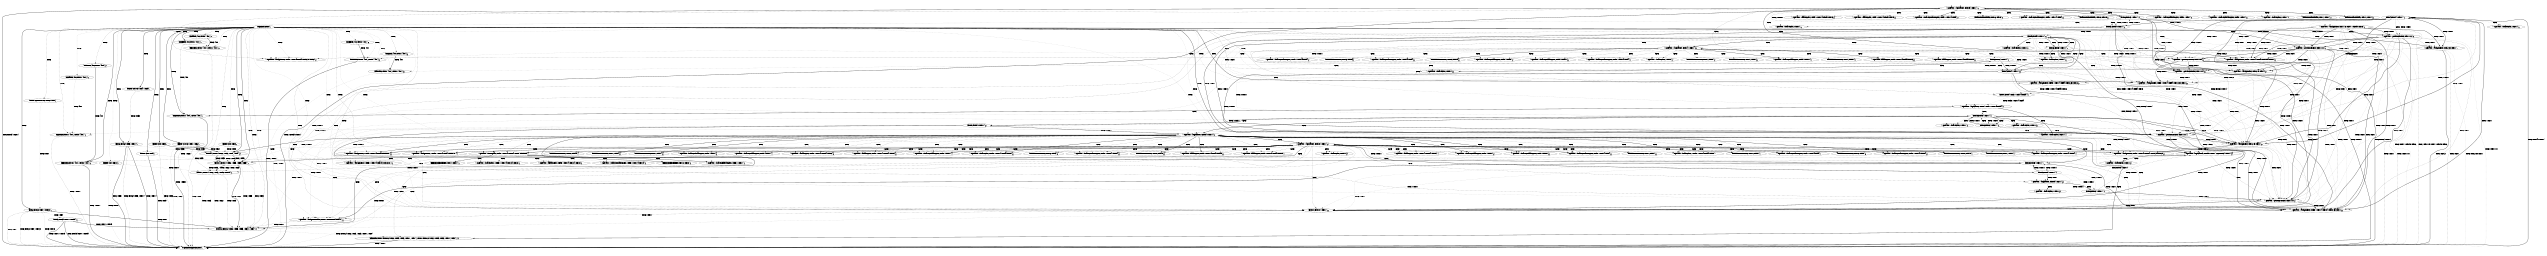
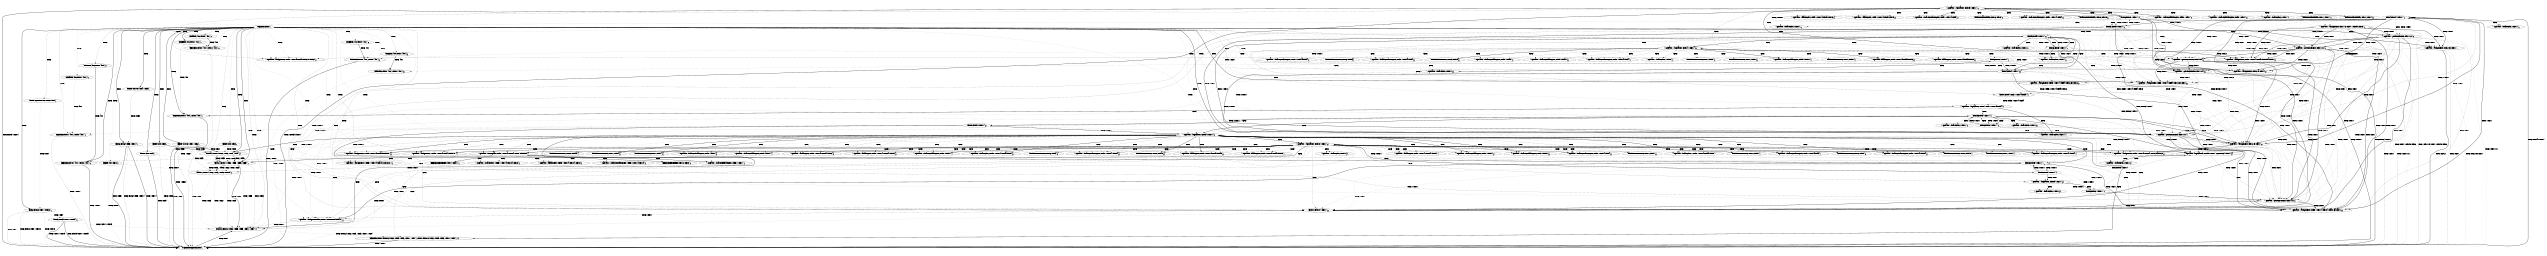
edge "(PARAM,struct VAR1 *VAR2)" -> "(METHOD_RETURN,ANY)": style dotted -> bold
edge "(FUN2,FUN2(VAR7, VAR13))" -> "(FUN12,FUN12(VAR2, VAR5, VAR3, VAR11, VAR7))": now "(METHOD_RETURN,ANY)" -> "(FUN12,FUN12(VAR2, VAR5, VAR3, VAR11, VAR7))"
edge "(FUN3,FUN3(VAR7->VAR15))" -> "(FUN12,FUN12(VAR2, VAR5, VAR3, VAR11, VAR7))": style bold -> dotted
